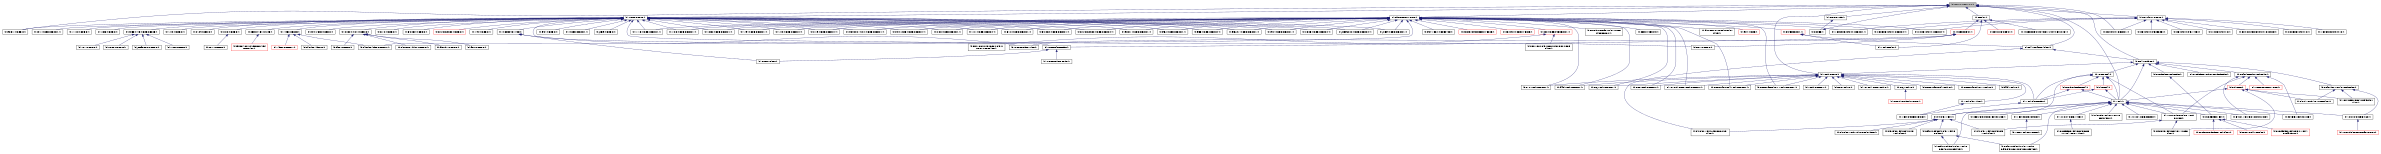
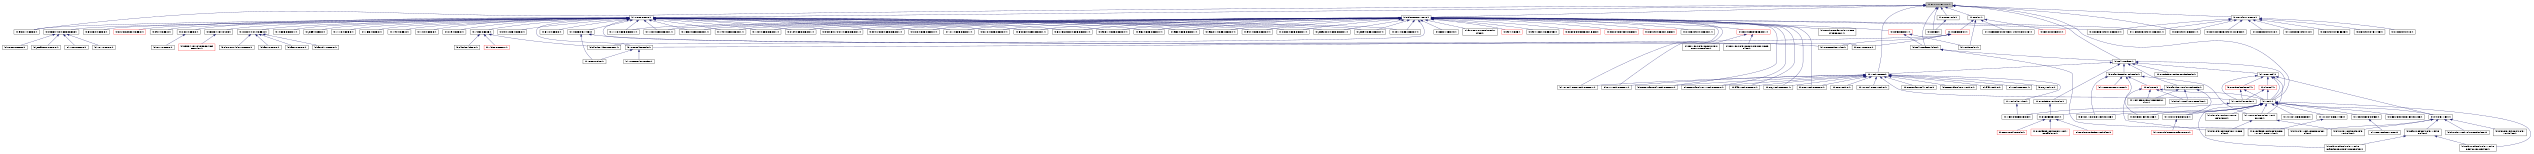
edge "itkCommonEnums.h" -> "itkOctree.h": reversed
edge "itkTxtTransformIOFactory.h" -> "itkTransformIOBase.h": removed
edge "itkLSMImageIOFactory.h" -> "itkObjectFactoryBase.h": added
edge "itkStoppingCriterionBase.h" -> "itkOBJMeshIO.h": now "itkStoppingCriterionBase.h" -> "itkObjectFactoryBase.h"
